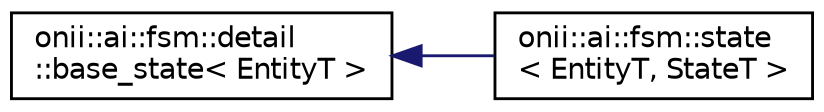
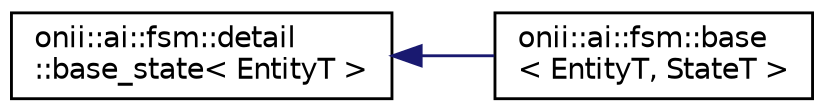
node "onii::ai::fsm::state < EntityT, StateT >": label "onii::ai::fsm::state < EntityT, StateT >" -> "onii::ai::fsm::base < EntityT, StateT >"
